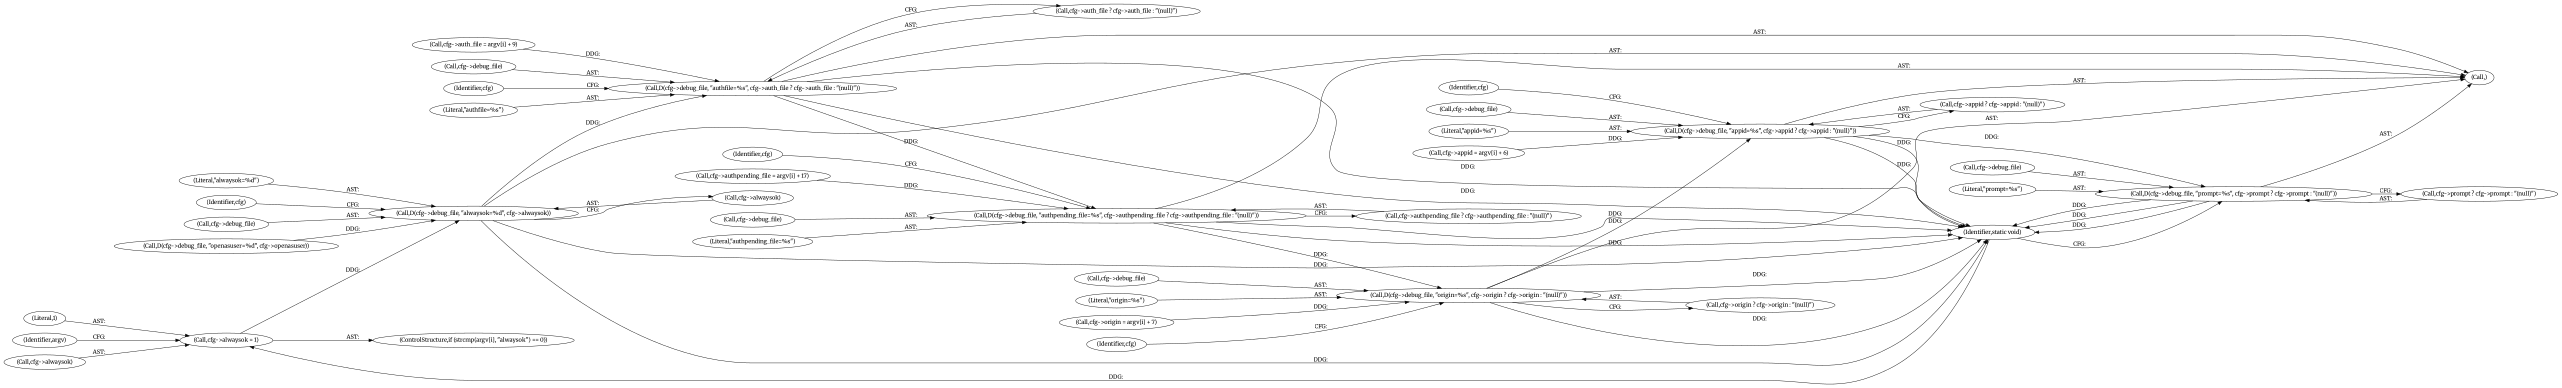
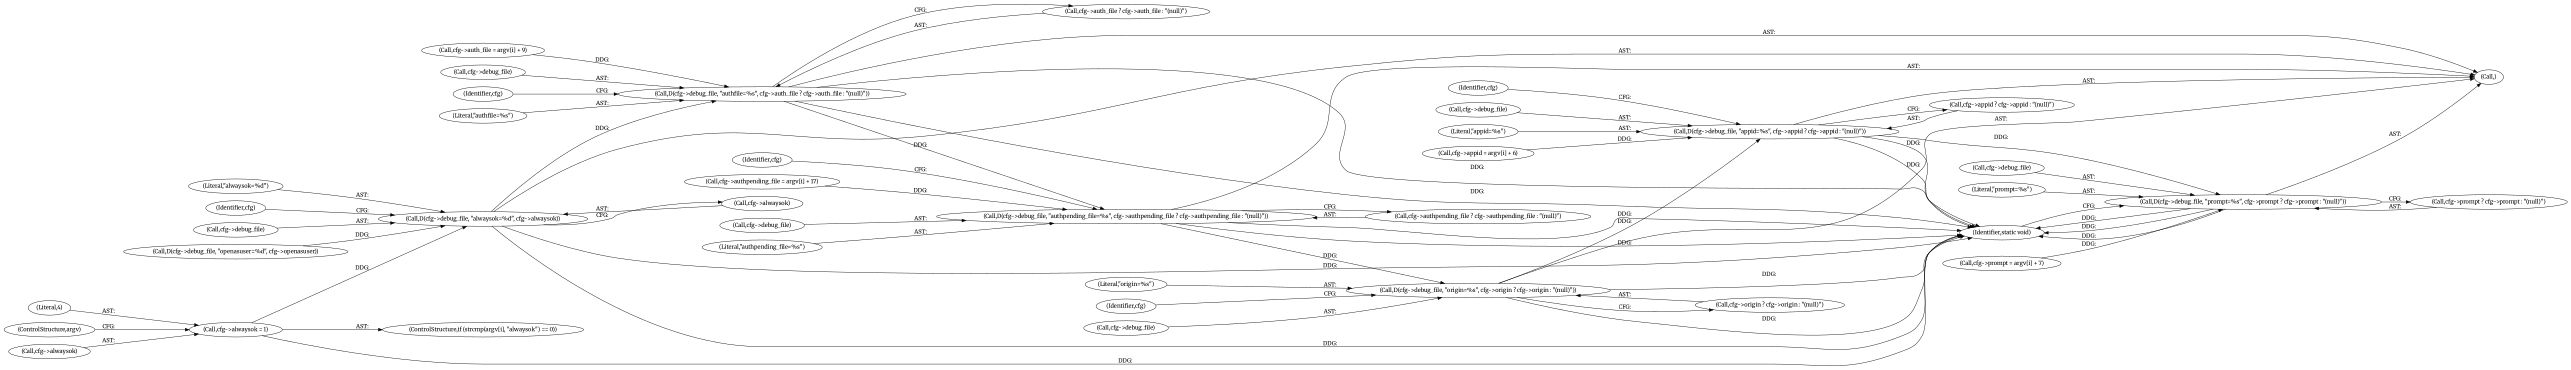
node "(Call,cfg->prompt = argv[i] + 7)": added
node "(Literal,1)": label "(Literal,1)" -> "(Literal,4)"
node "(Call,cfg->origin = argv[i] + 7)": removed
node "(Identifier,argv)": label "(Identifier,argv)" -> "(ControlStructure,argv)"
edge "(Identifier,static void)" -> "(Call,cfg->alwaysok = 1)": reversed
